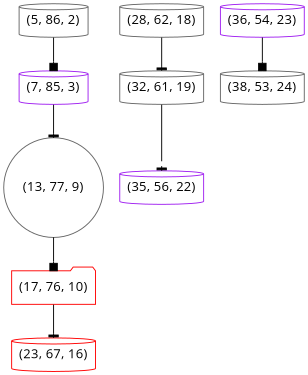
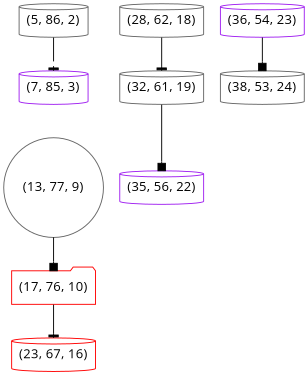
edge "(5, 86, 2)" -> "(7, 85, 3)": arrowhead box -> tee
edge "(7, 85, 3)" -> "(13, 77, 9)": removed
edge "(32, 61, 19)" -> "(35, 56, 22)": arrowhead tee -> box
